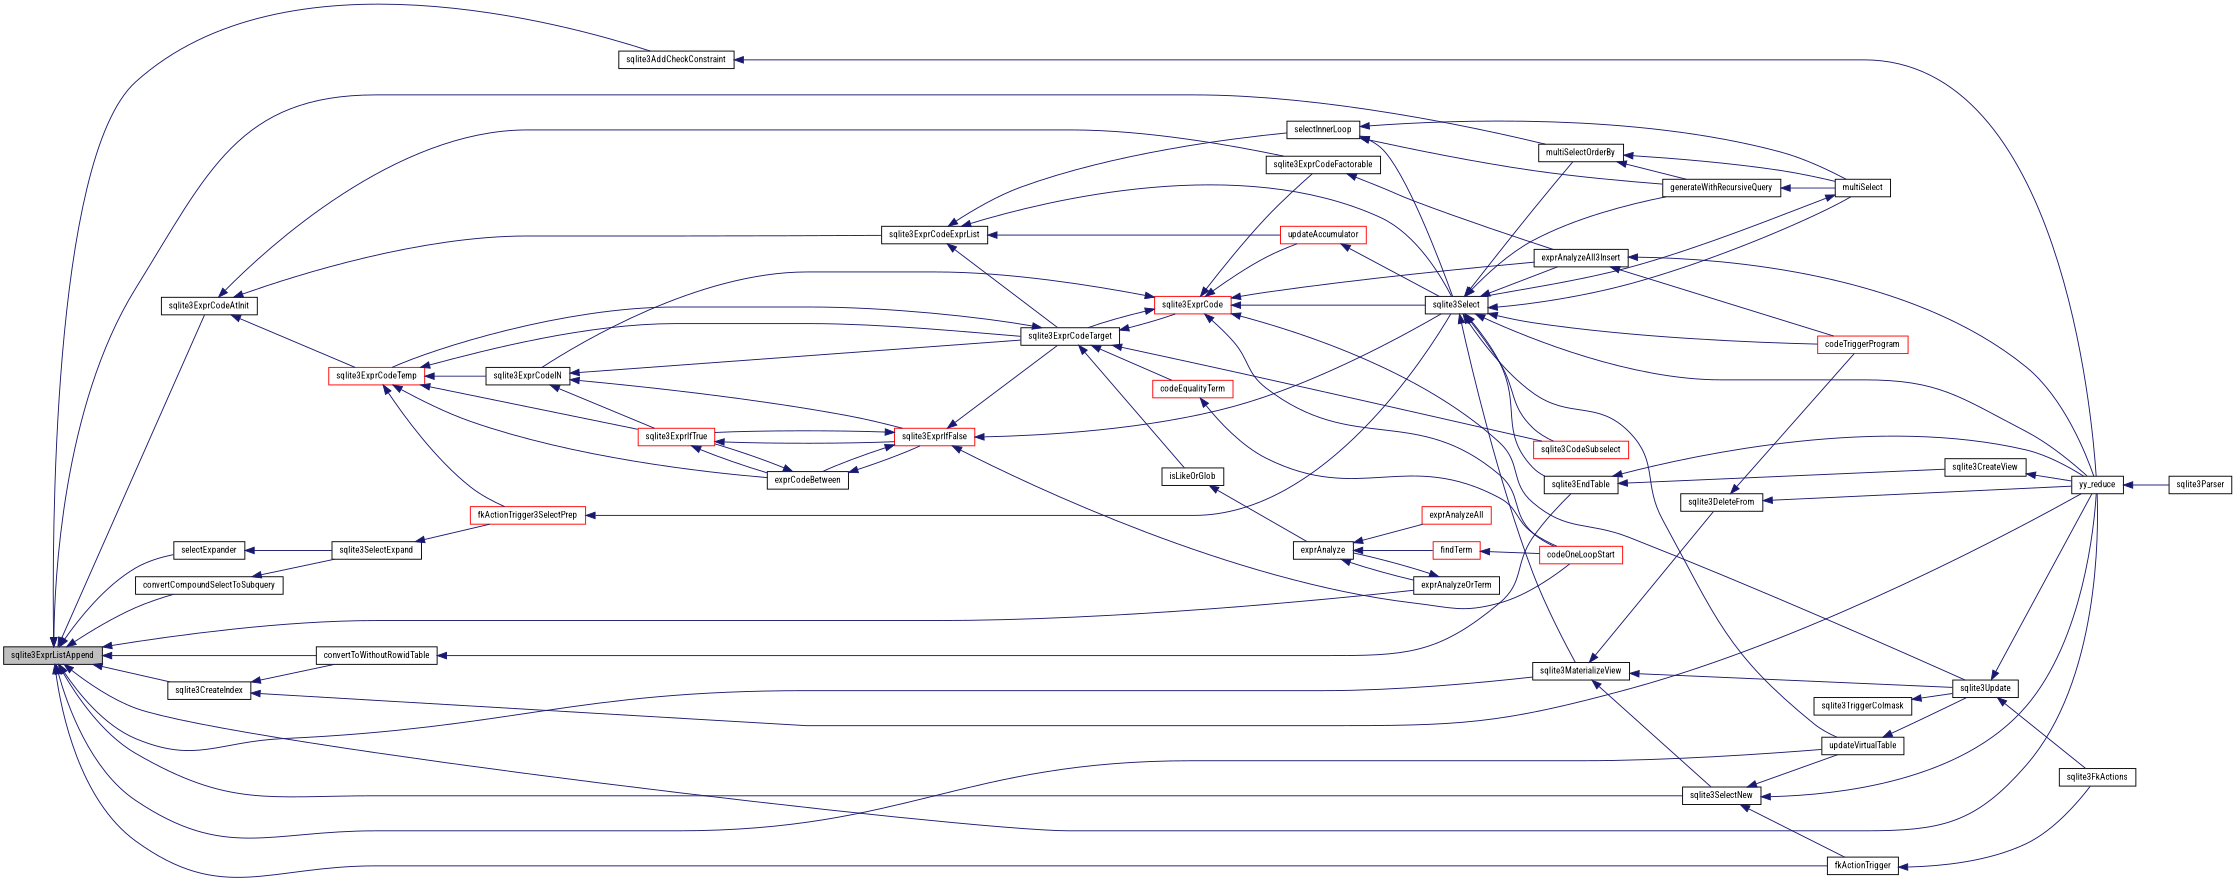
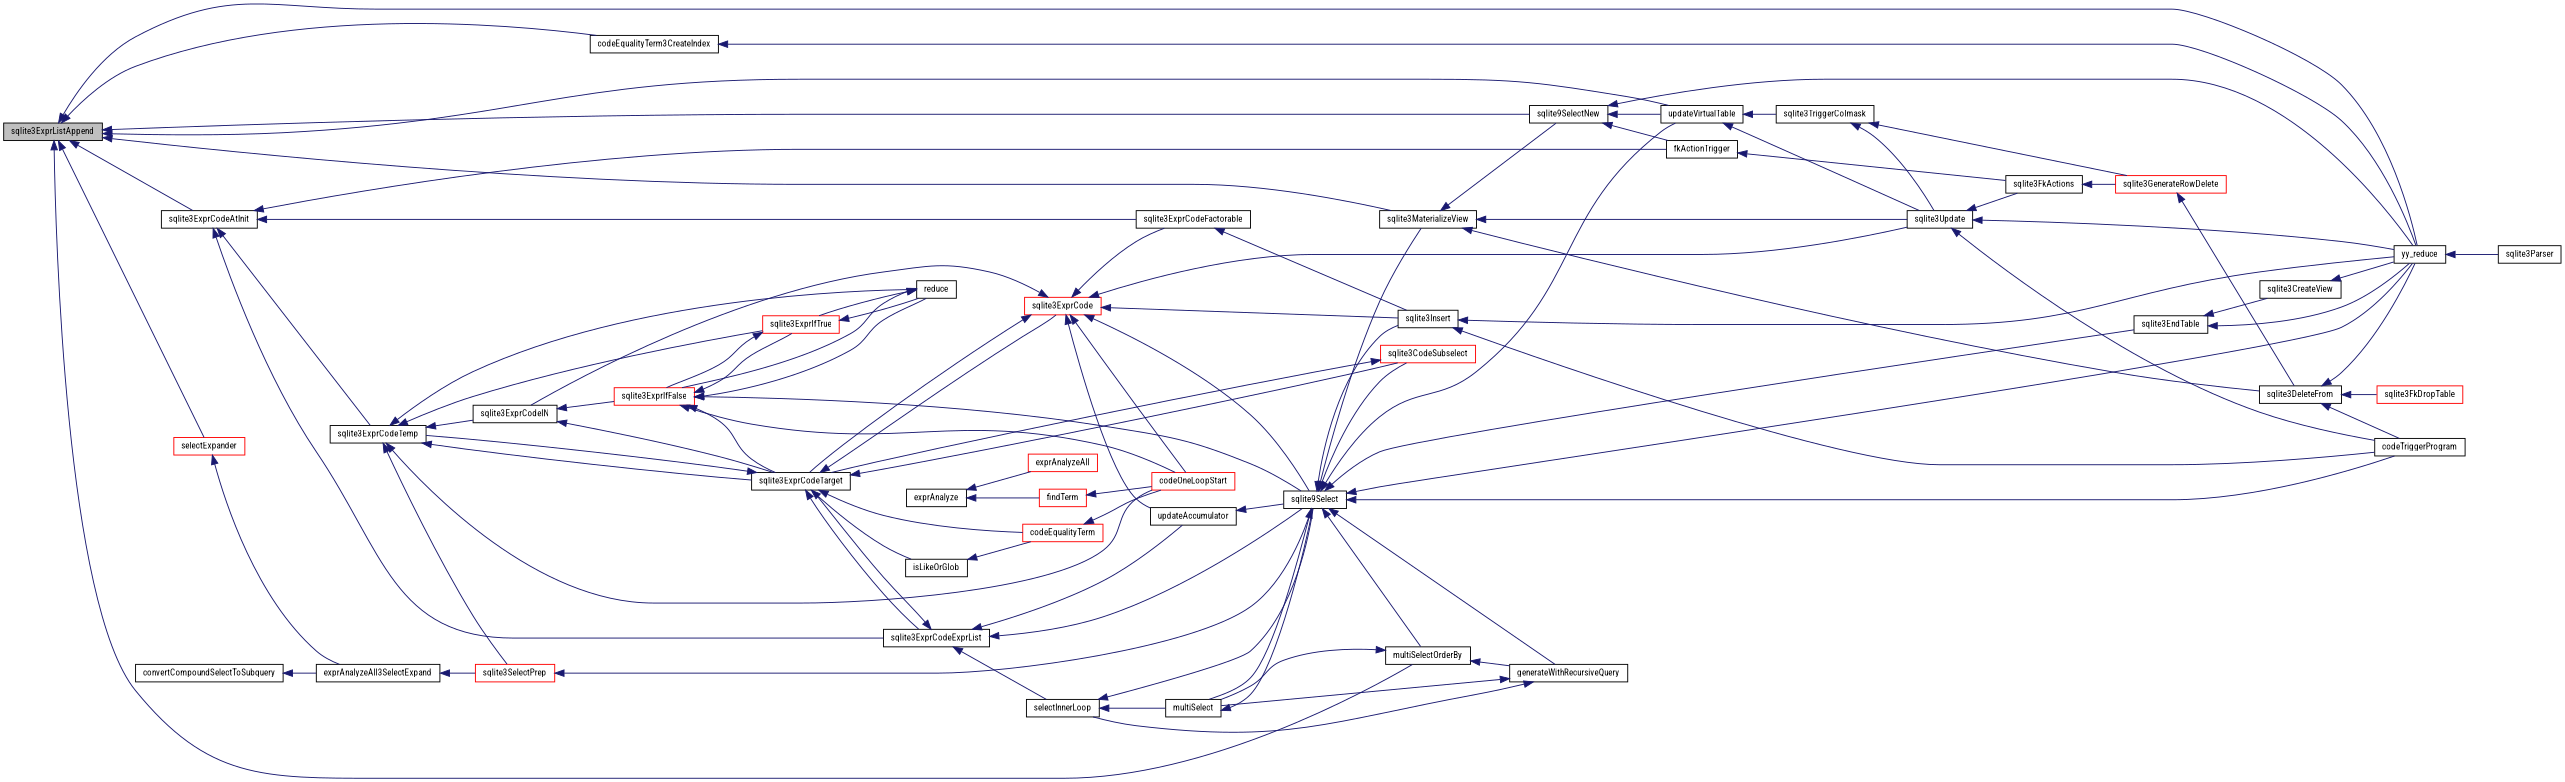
node "sqlite3AddCheckConstraint": removed
edge "sqlite3TriggerColmask" -> "updateVirtualTable": added
edge "generateWithRecursiveQuery" -> "selectInnerLoop": reversed
node "sqlite3GenerateRowDelete": added
node "updateAccumulator": color red -> black
node "exprAnalyzeAll3Insert": label "exprAnalyzeAll3Insert" -> "sqlite3Insert"
node "sqlite3Select": label "sqlite3Select" -> "sqlite9Select"
node "codeTriggerProgram": color red -> black
edge "codeTriggerProgram" -> "sqlite3Update": added
node "sqlite3ExprCodeTemp": color red -> black
node "sqlite3FkDropTable": added
edge "sqlite3ExprIfTrue" -> "sqlite3ExprCodeIN": removed
edge "sqlite3ExprCodeTarget" -> "sqlite3CodeSubselect": added
node "exprCodeBetween": label "exprCodeBetween" -> "reduce"
node "fkActionTrigger3SelectPrep": label "fkActionTrigger3SelectPrep" -> "sqlite3SelectPrep"
edge "exprAnalyze" -> "isLikeOrGlob": now "codeEqualityTerm" -> "isLikeOrGlob"
node "selectExpander": color black -> red
node "sqlite3SelectExpand": label "sqlite3SelectExpand" -> "exprAnalyzeAll3SelectExpand"
edge "sqlite3ExprCodeExprList" -> "sqlite3ExprCodeTarget": added
node "exprAnalyzeOrTerm": removed
edge "codeOneLoopStart" -> "sqlite3ExprCodeTemp": added
edge "convertCompoundSelectToSubquery" -> "sqlite3ExprListAppend": removed
node "convertToWithoutRowidTable": removed
node "sqlite3CreateIndex": label "sqlite3CreateIndex" -> "codeEqualityTerm3CreateIndex"
node "sqlite3SelectNew": label "sqlite3SelectNew" -> "sqlite9SelectNew"
edge "fkActionTrigger" -> "sqlite3ExprListAppend": now "fkActionTrigger" -> "sqlite3ExprCodeAtInit"
